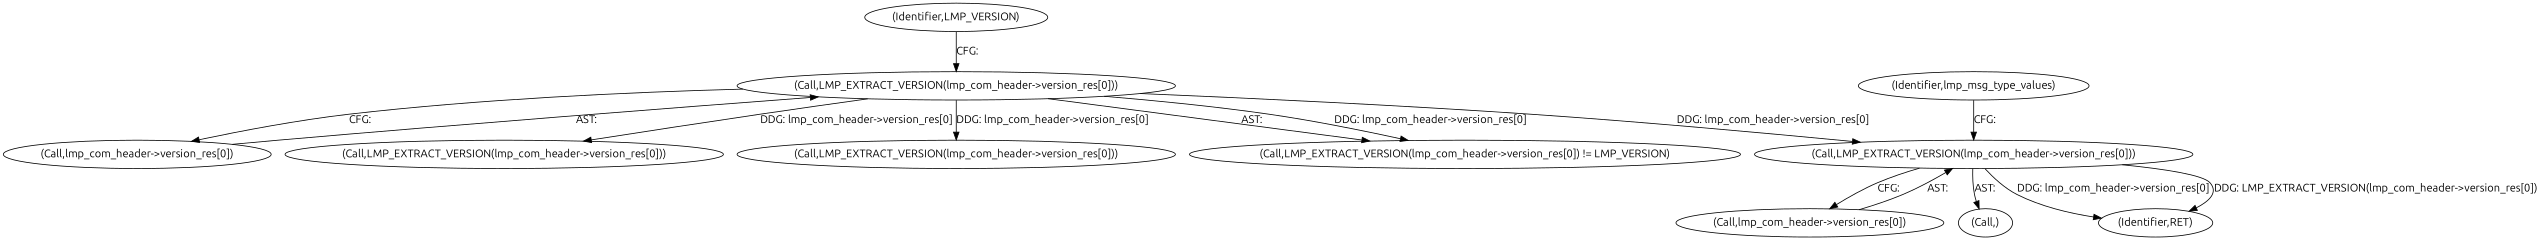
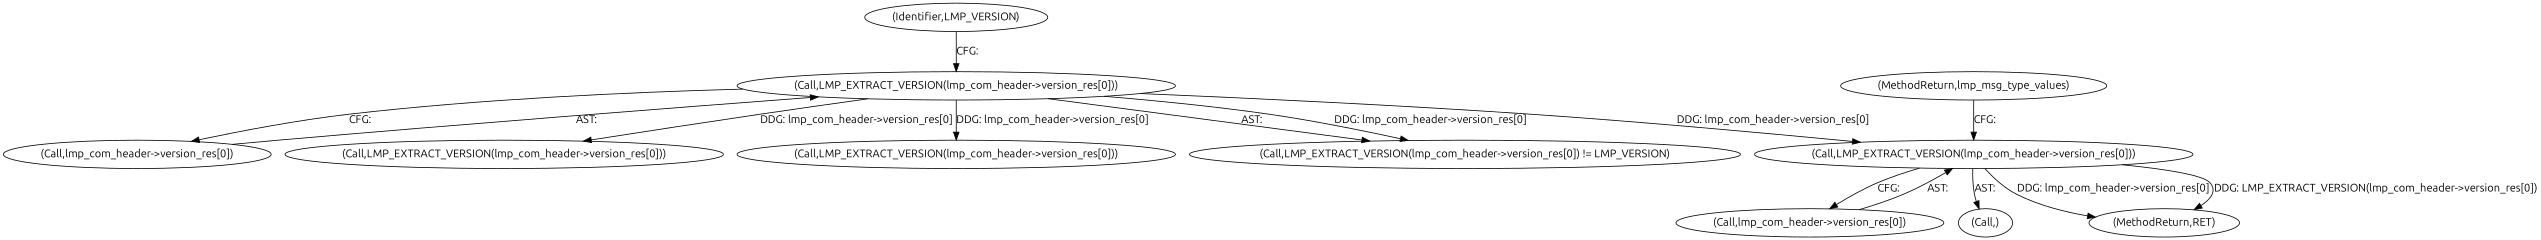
node "(Identifier,lmp_msg_type_values)": label "(Identifier,lmp_msg_type_values)" -> "(MethodReturn,lmp_msg_type_values)"
node "(Identifier,RET)": label "(Identifier,RET)" -> "(MethodReturn,RET)"
